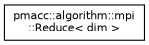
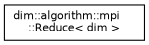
node "pmacc::algorithm::mpi ::Reduce< dim >": label "pmacc::algorithm::mpi ::Reduce< dim >" -> "dim::algorithm::mpi ::Reduce< dim >"
